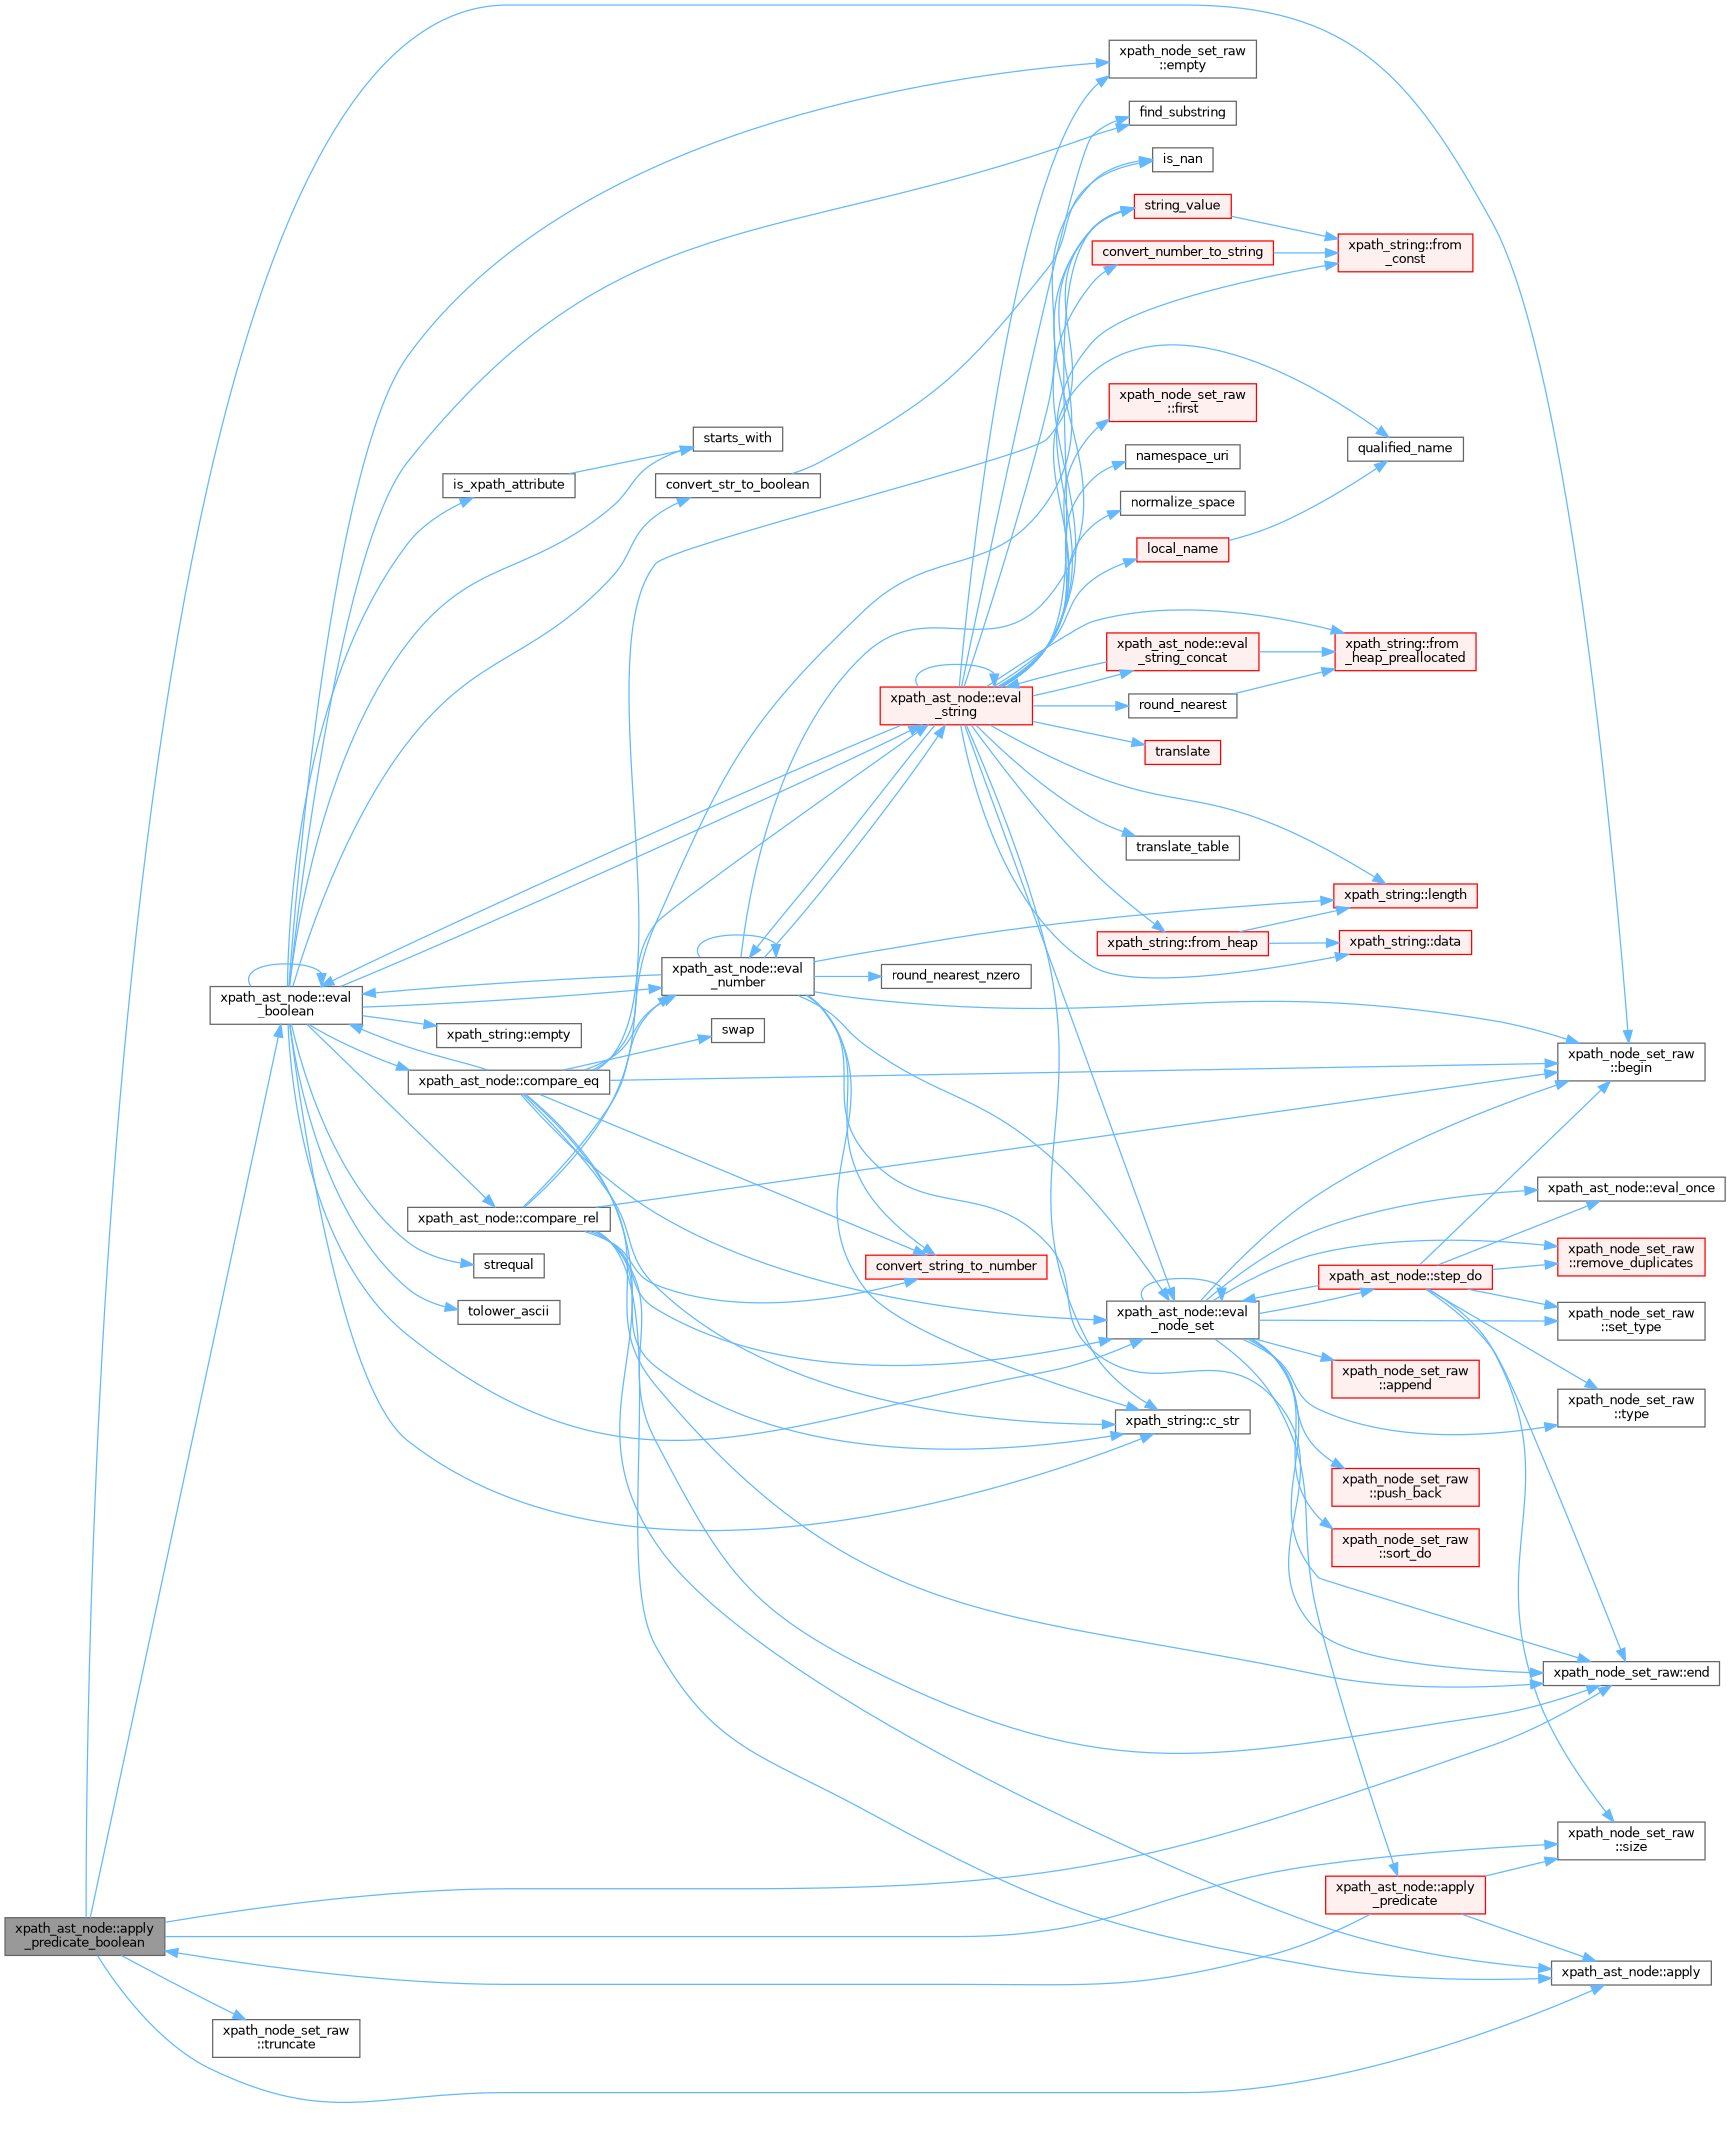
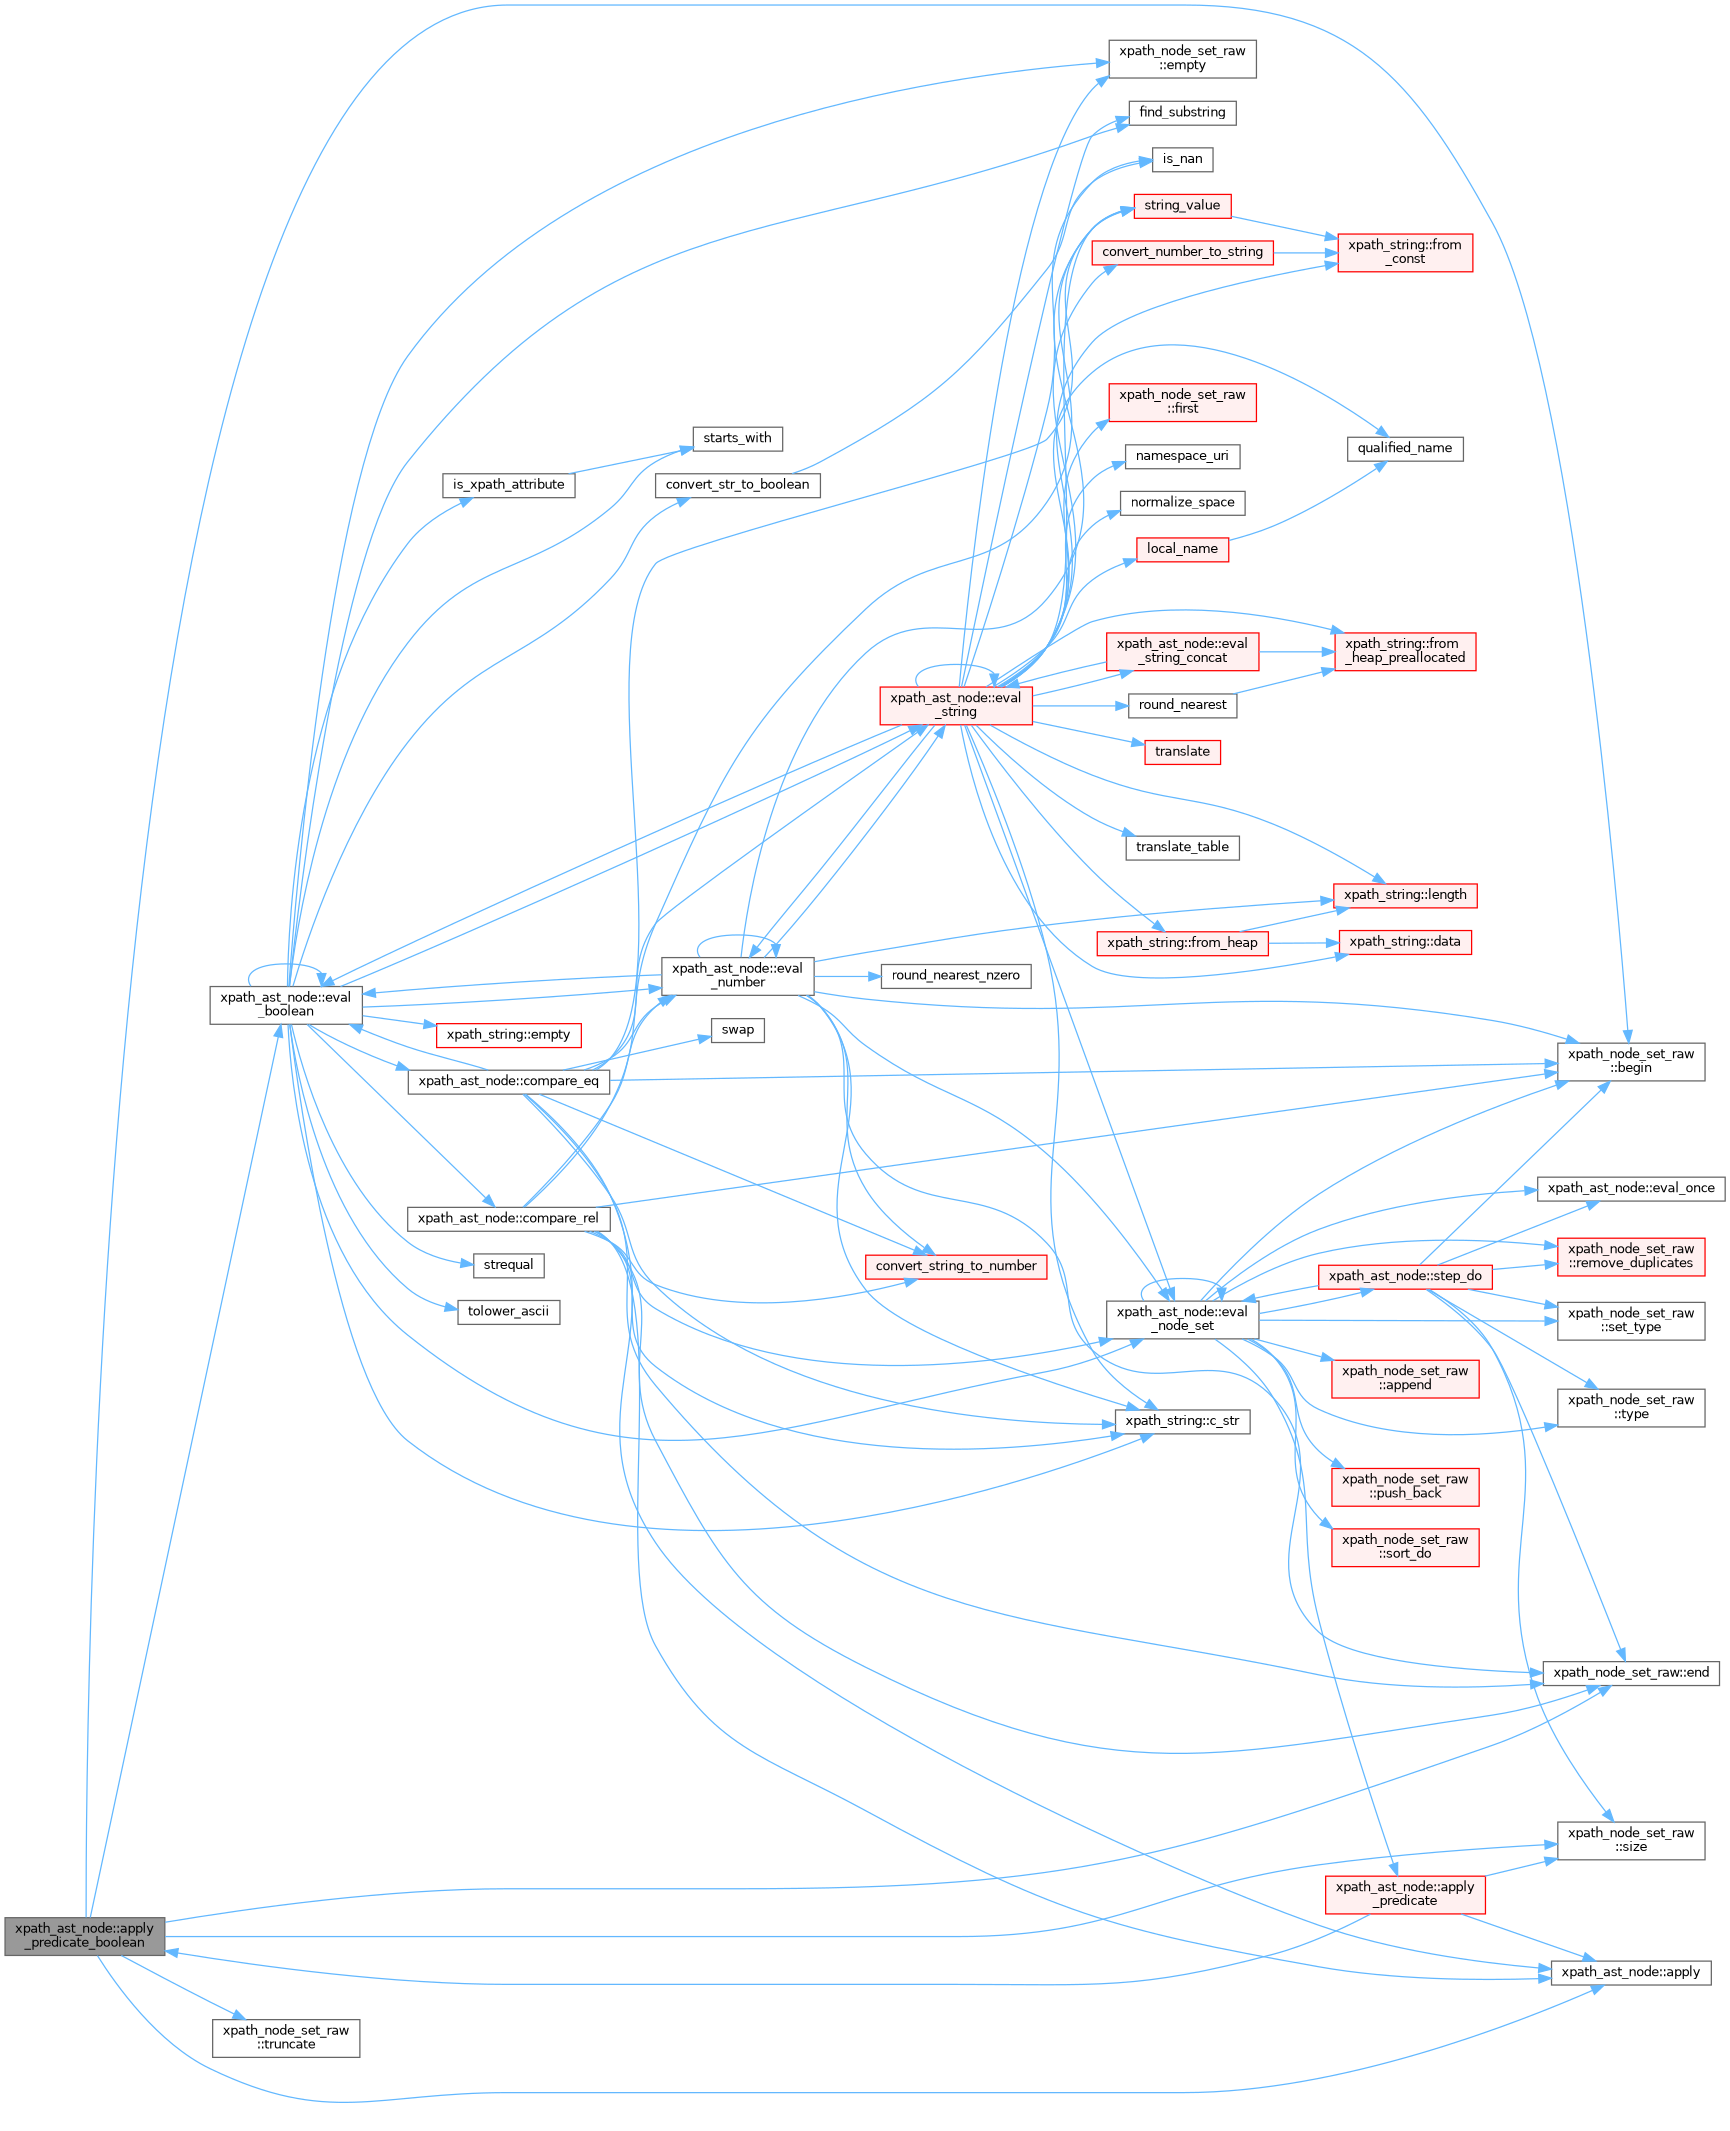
node "xpath_string::empty": color grey40 -> red
edge "xpath_ast_node::compare_eq" -> "xpath_ast_node::eval _node_set": removed
edge "xpath_ast_node::eval _node_set" -> "xpath_node_set_raw::end": removed
